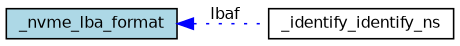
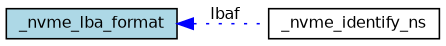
node "_identify_identify_ns": label "_identify_identify_ns" -> "_nvme_identify_ns"
